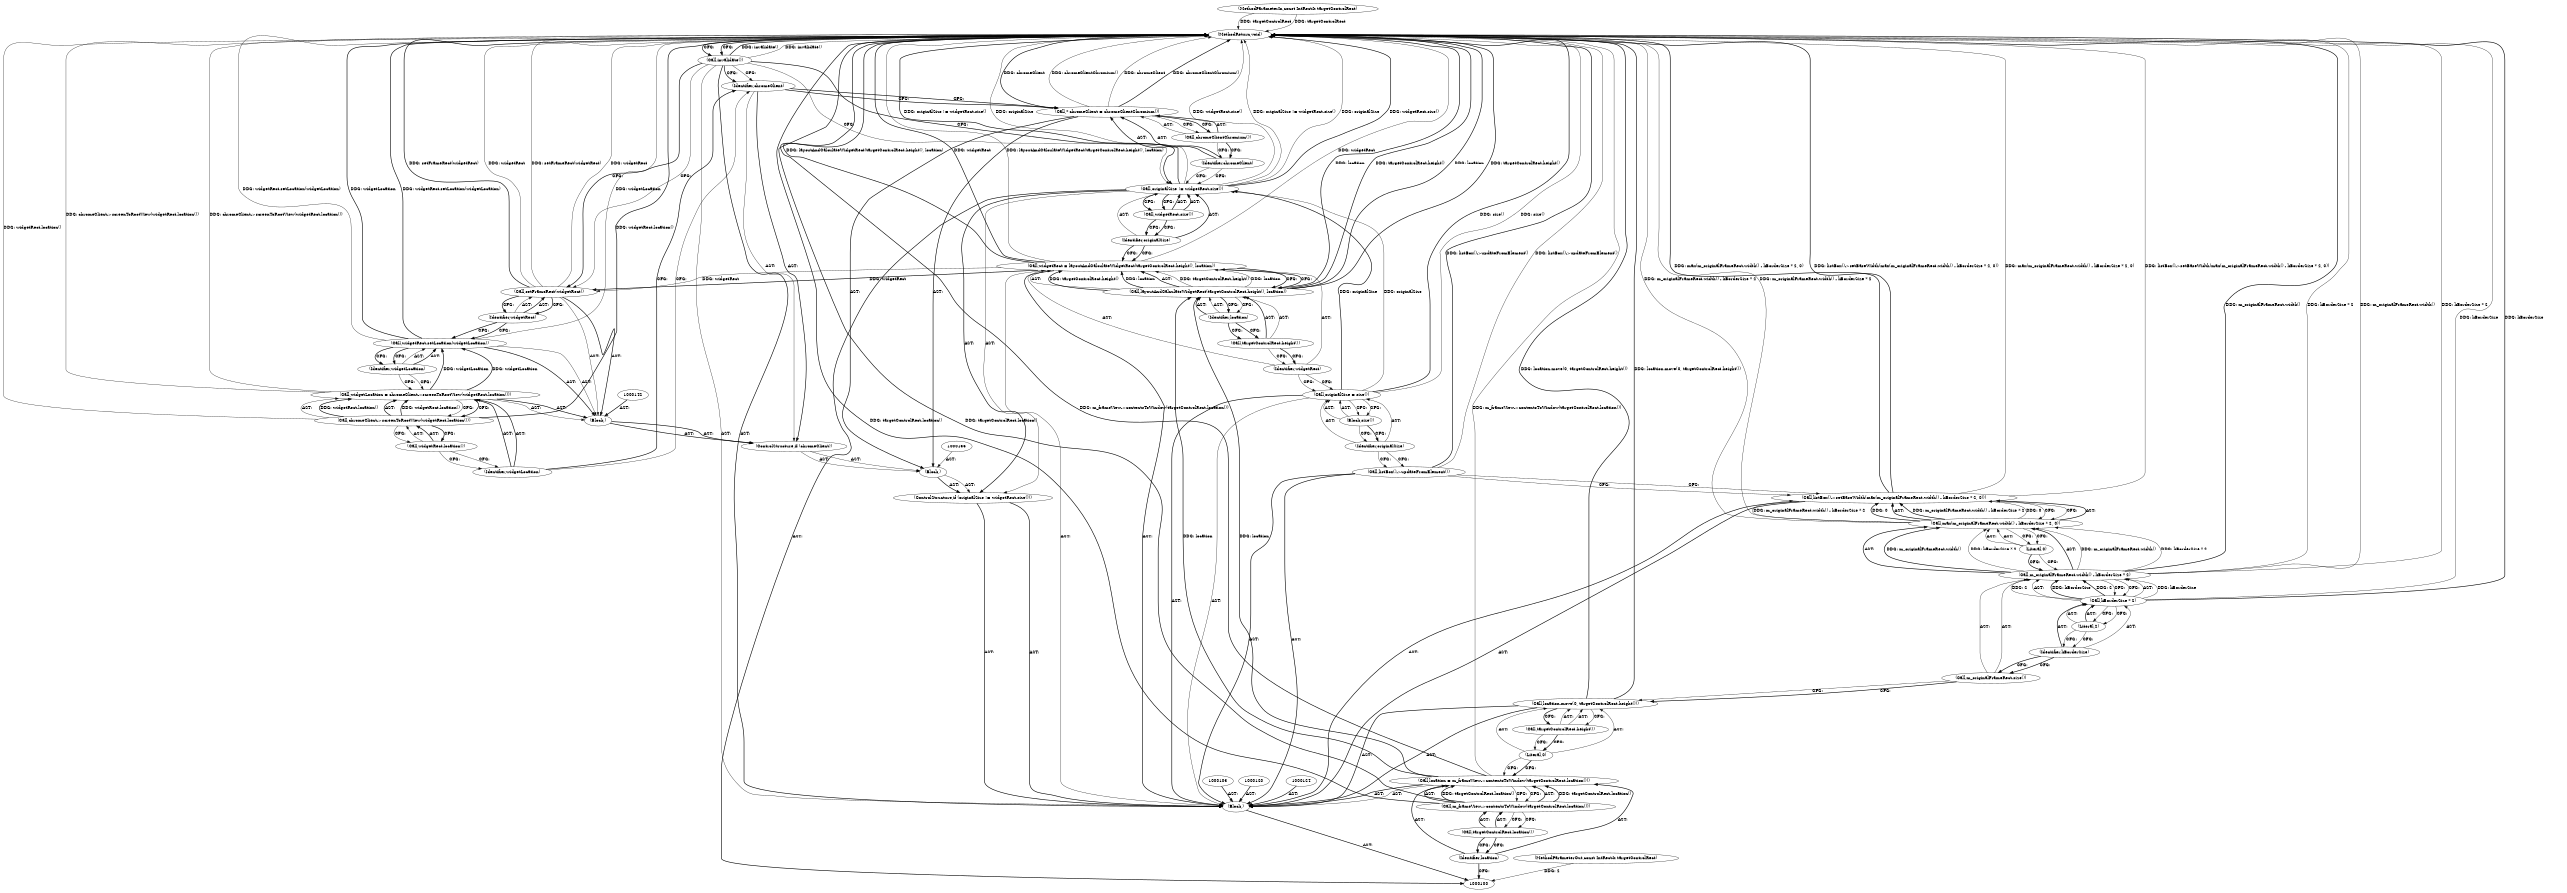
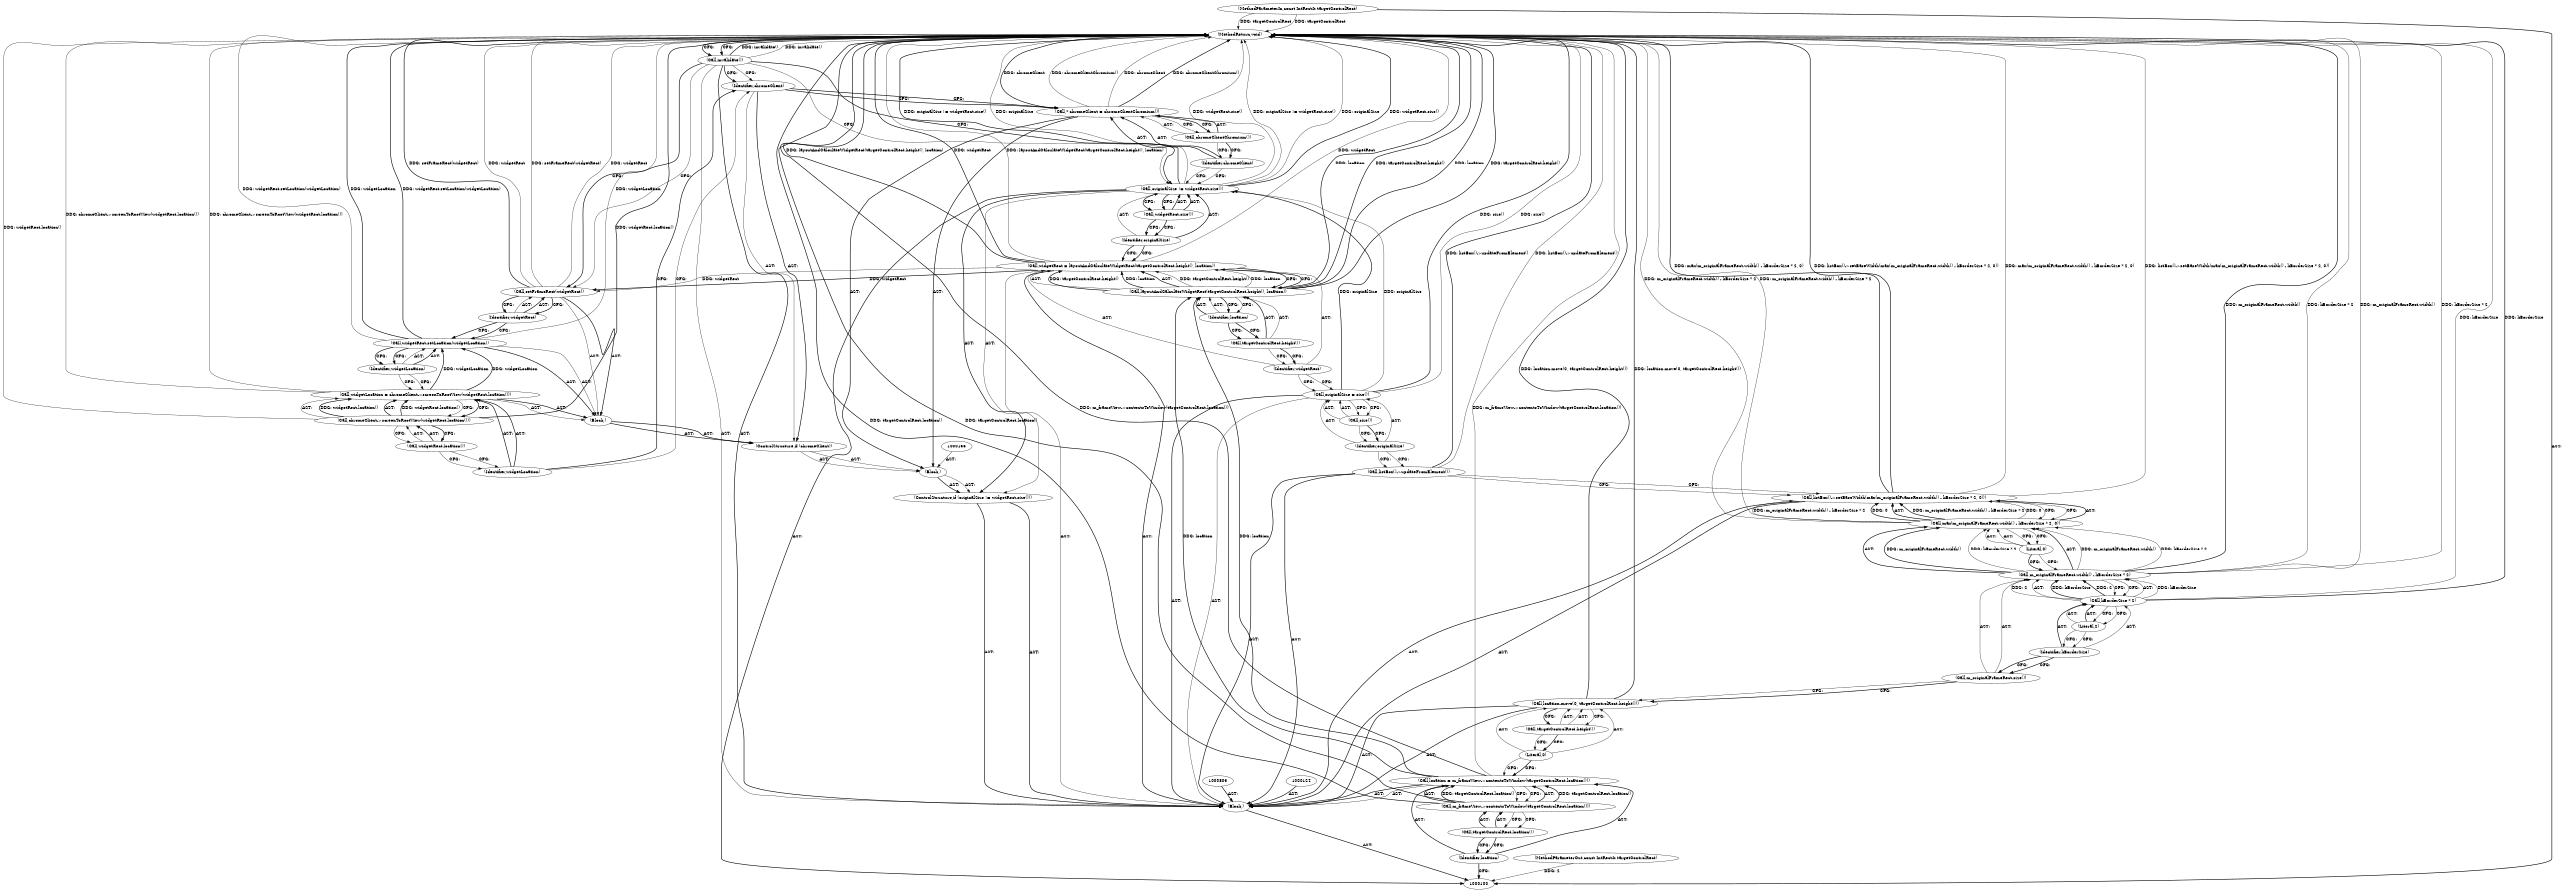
edge "(MethodParameterIn,const IntRect& targetControlRect)" -> "1000100": added, label "AST:"
node "1000142": removed
node "(Block,size())": label "(Block,size())" -> "(Call,size())"
node "1000103": label "1000103" -> "1000803"
node "1000120": removed
